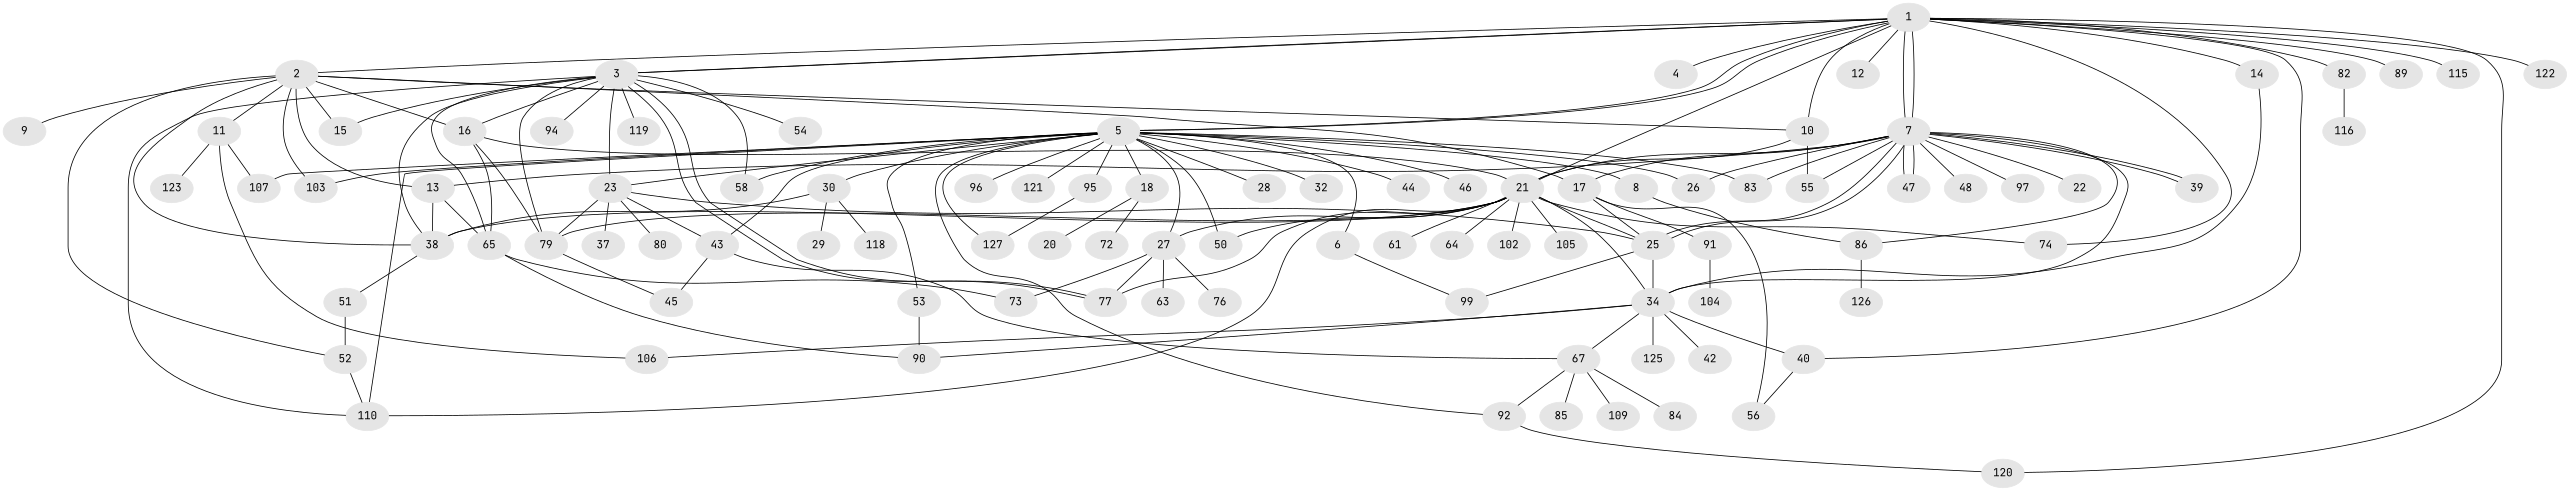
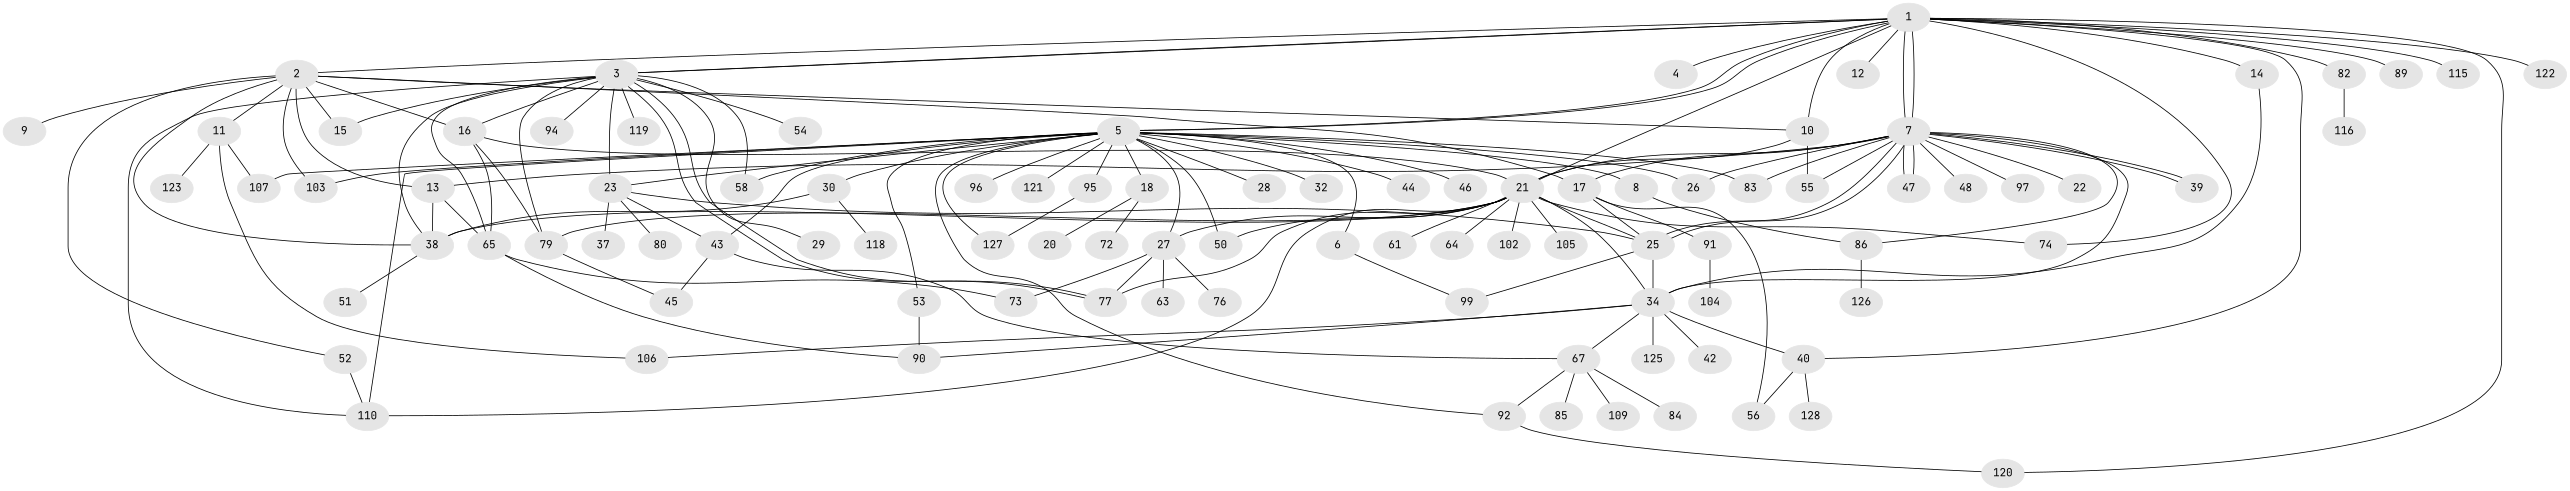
edge "30" -- "29": now "3" -- "29"
edge "23" -- "79": removed
edge "51" -- "52": removed
node "128": added
